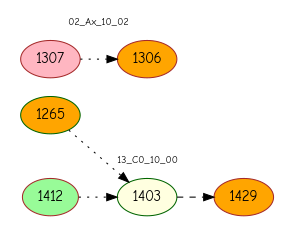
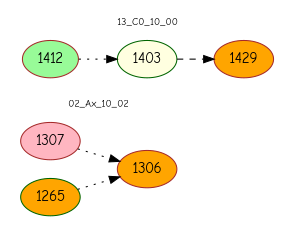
edge "1265" -> "1403": now "1265" -> "1306"
